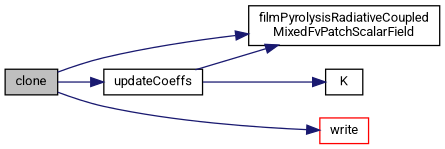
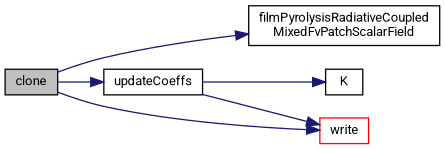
edge "updateCoeffs" -> "filmPyrolysisRadiativeCoupled MixedFvPatchScalarField": now "updateCoeffs" -> "write"
